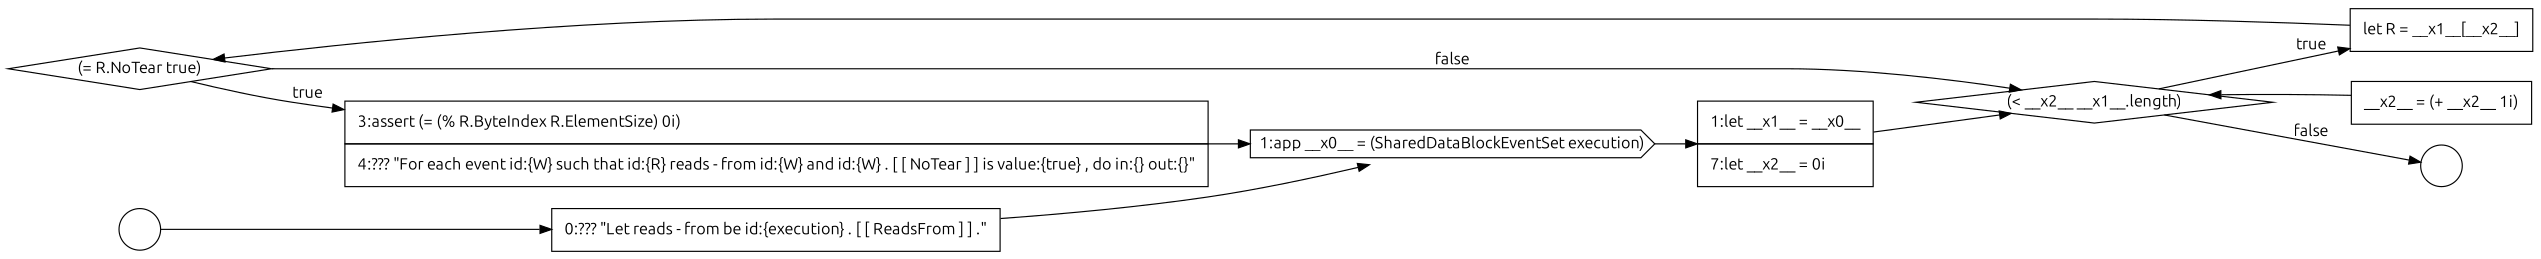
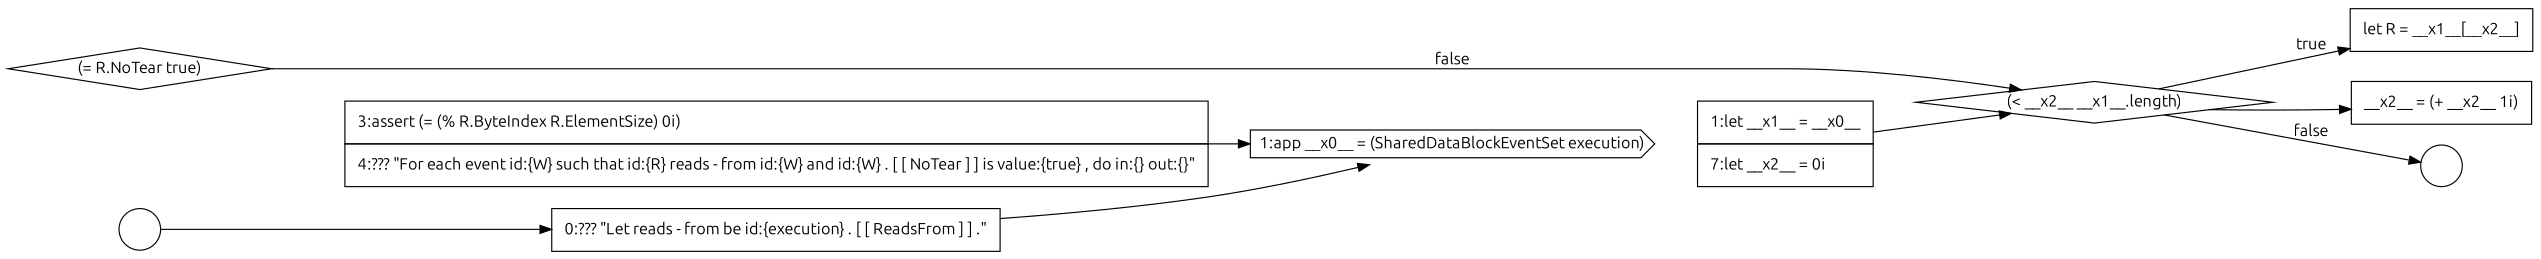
edge "let R = __x1__[__x2__]" -> "(= R.NoTear true)": removed
edge "__x2__ = (+ __x2__ 1i)" -> "(< __x2__ __x1__.length)": reversed
edge "(= R.NoTear true)" -> "3:assert (= (% R.ByteIndex R.ElementSize) 0i)": removed, label "true"
edge "1:app __x0__ = (SharedDataBlockEventSet execution)" -> "1:let __x1__ = __x0__": removed
